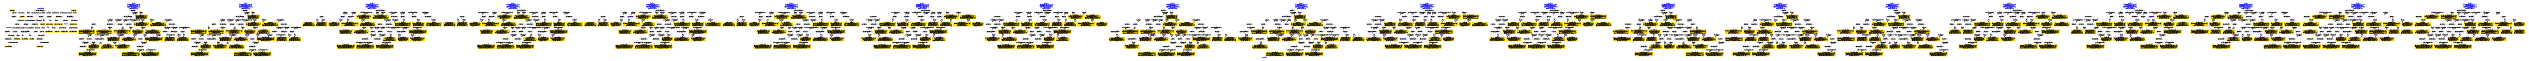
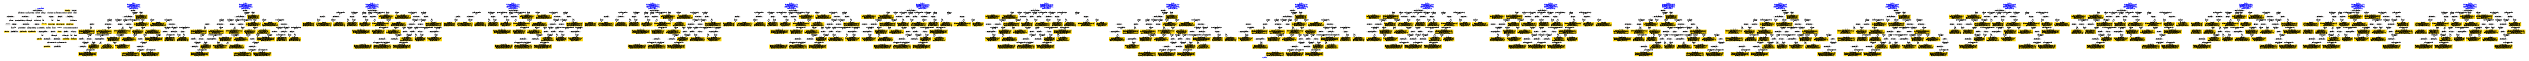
node "Museum URI": fillcolor gold -> lightgray
node "Object_URI": removed
node "Object Title": label "Object Title" -> "Earliest Title"
node "Artist URI": fillcolor lightgray -> gold
node "Object Facet Value 1": fillcolor gold -> lightgray
node "Artist Death Date": fillcolor gold -> lightgray
